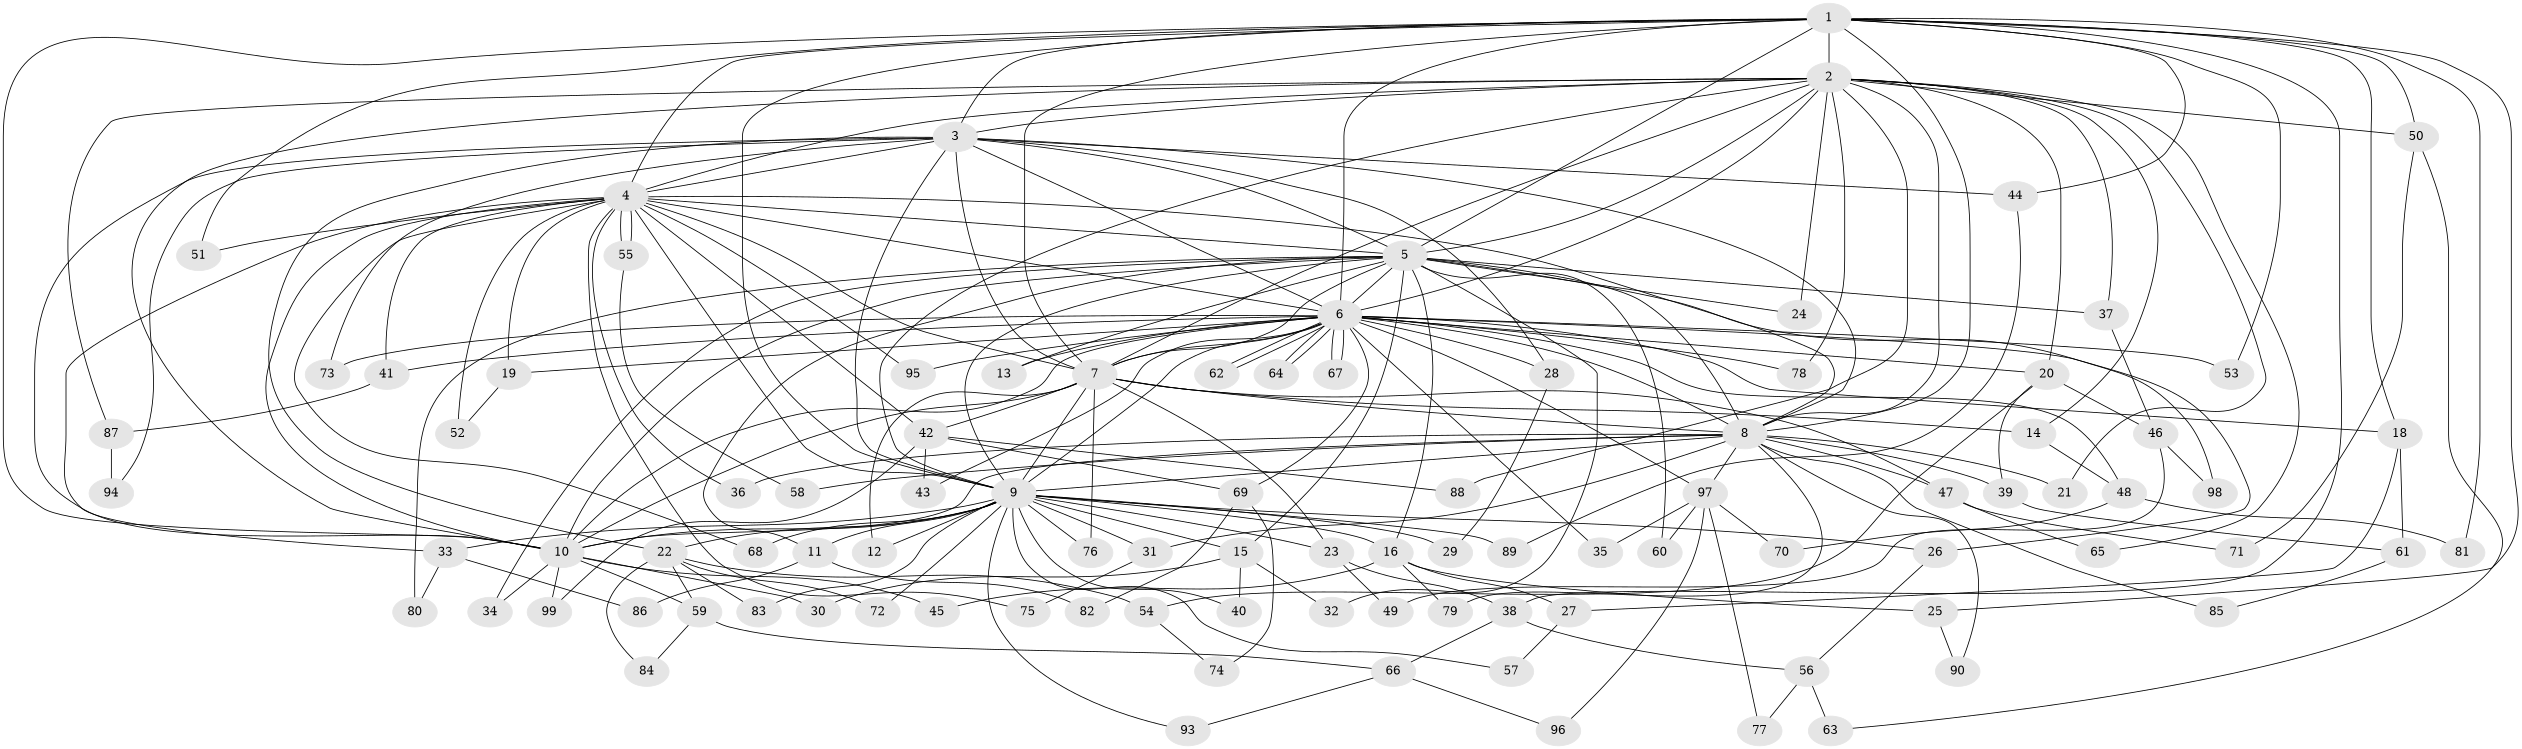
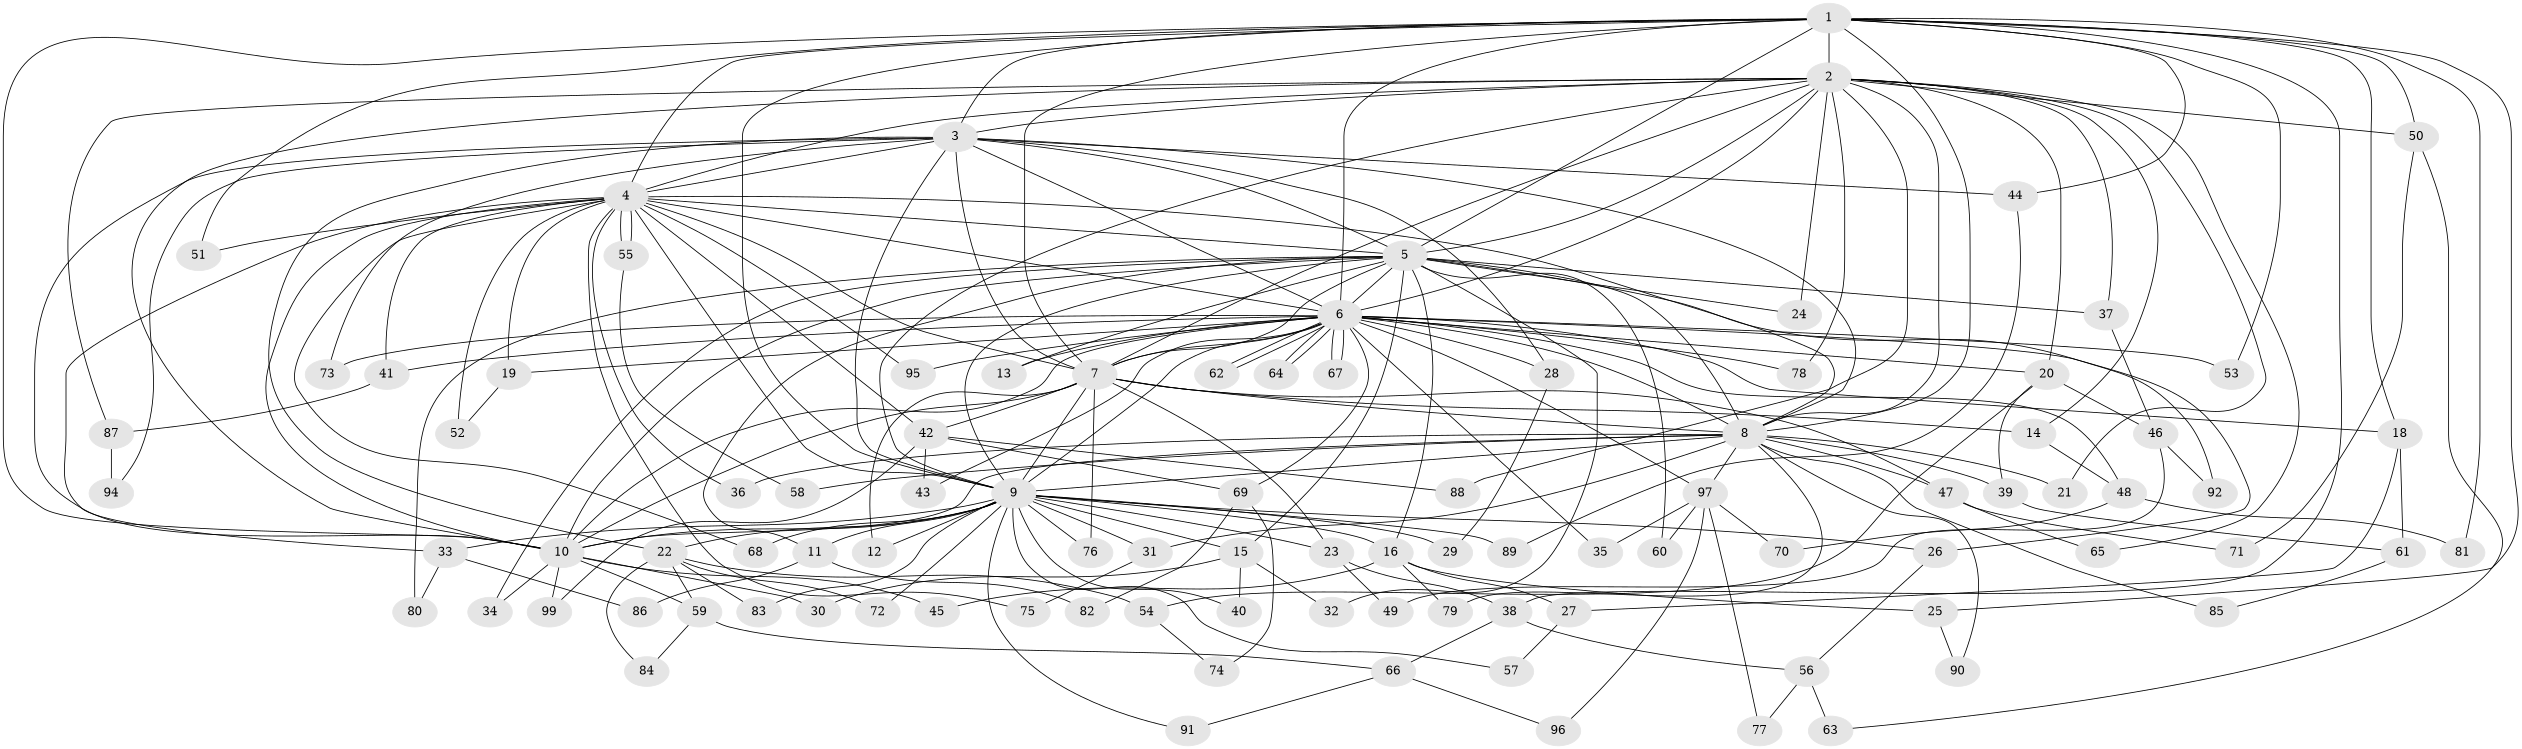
node "98": label "98" -> "92"
node "93": label "93" -> "91"
